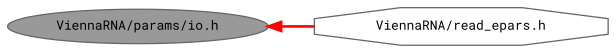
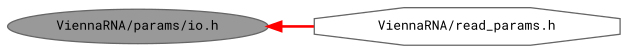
node "ViennaRNA/read_epars.h": label "ViennaRNA/read_epars.h" -> "ViennaRNA/read_params.h"
